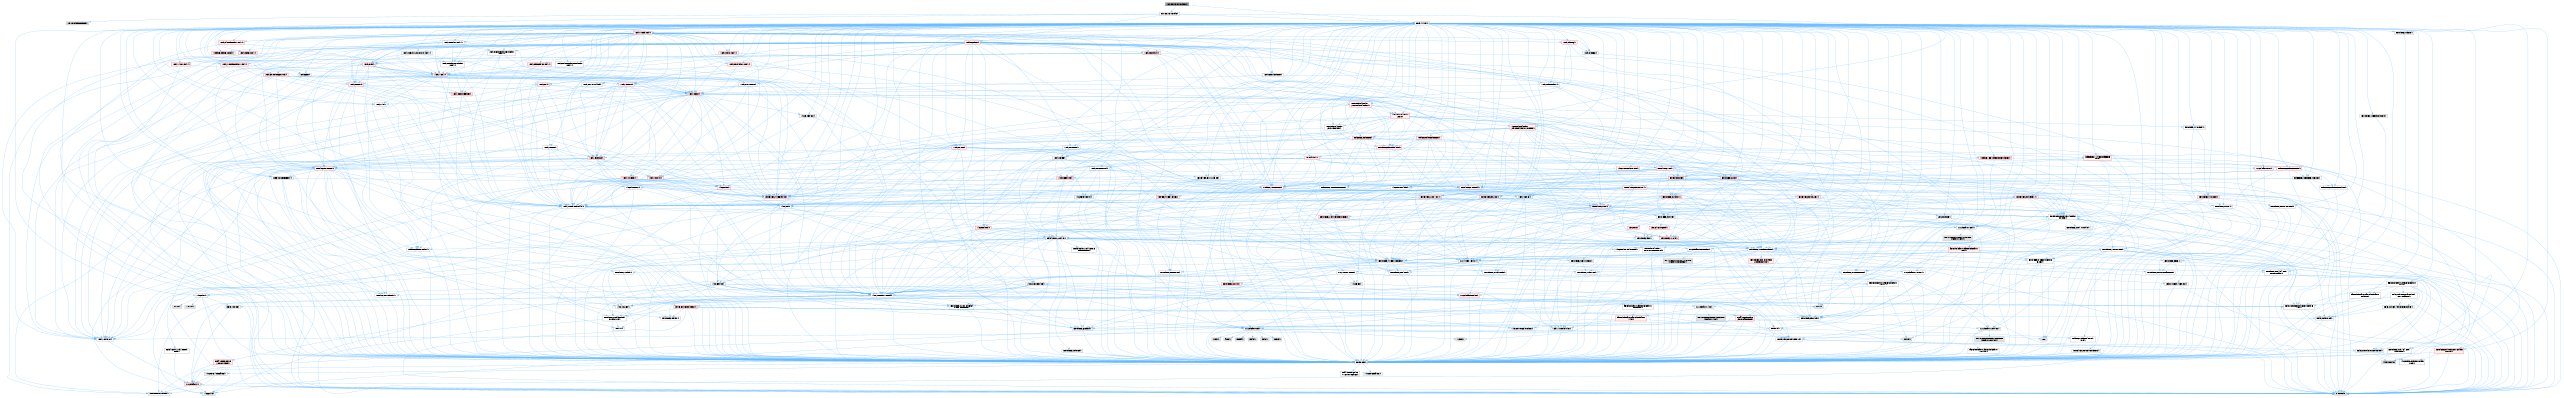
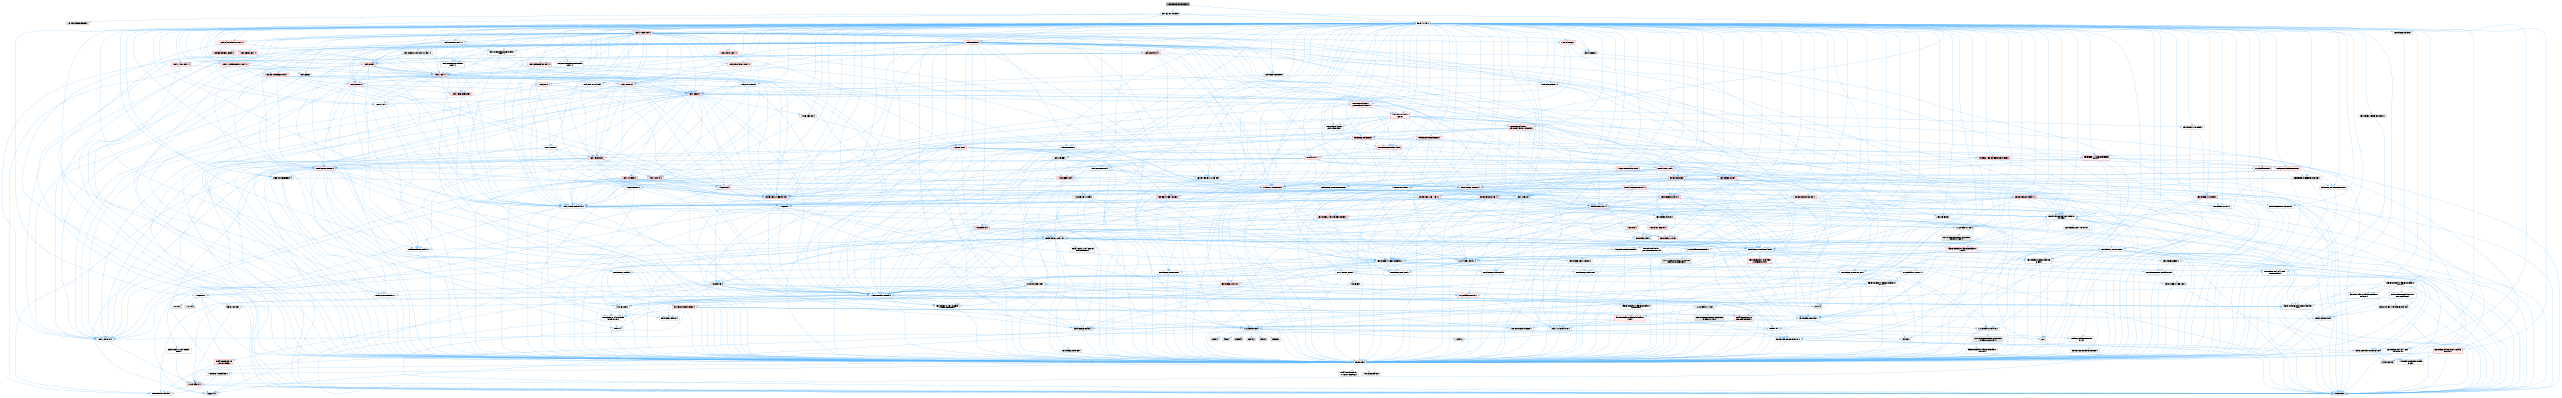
node "Misc/Serialization.h": label "Misc/Serialization.h" -> "Misc/FrameNumber.h"
